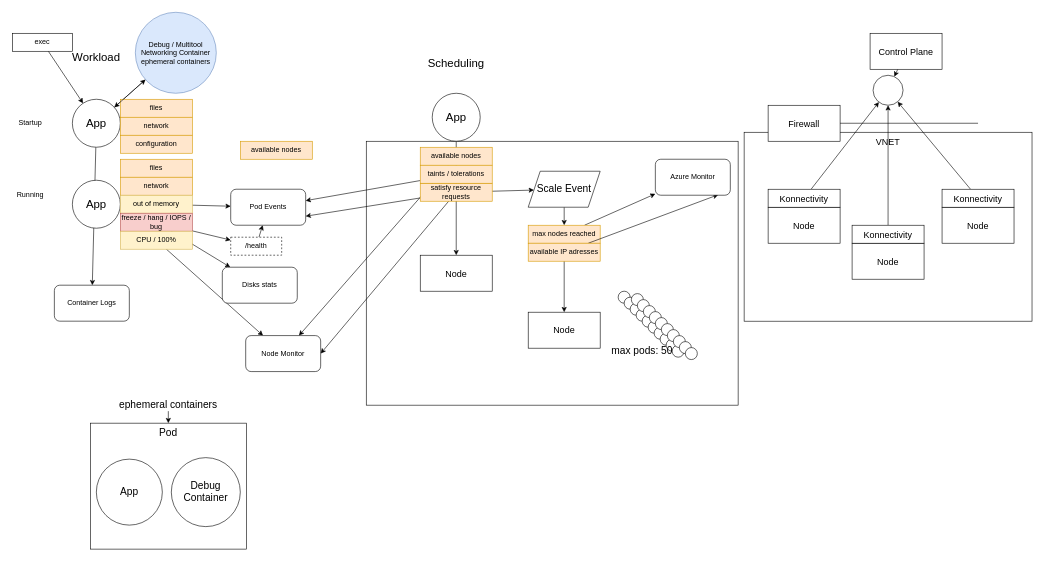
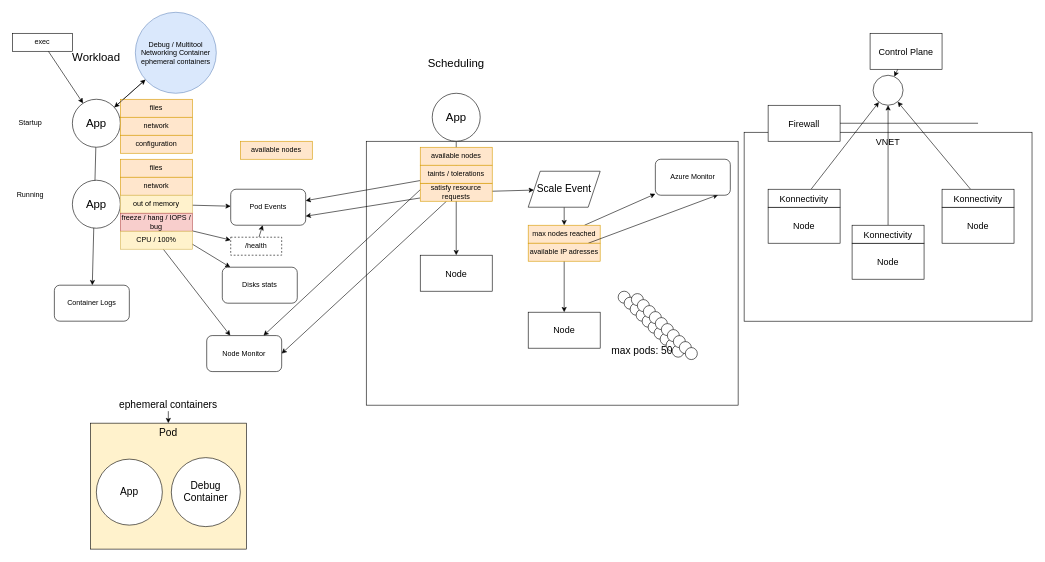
node "Node Monitor": moved (283, 354) -> (244, 354)
node "Pod": fillcolor #ffffff -> #fff2cc
